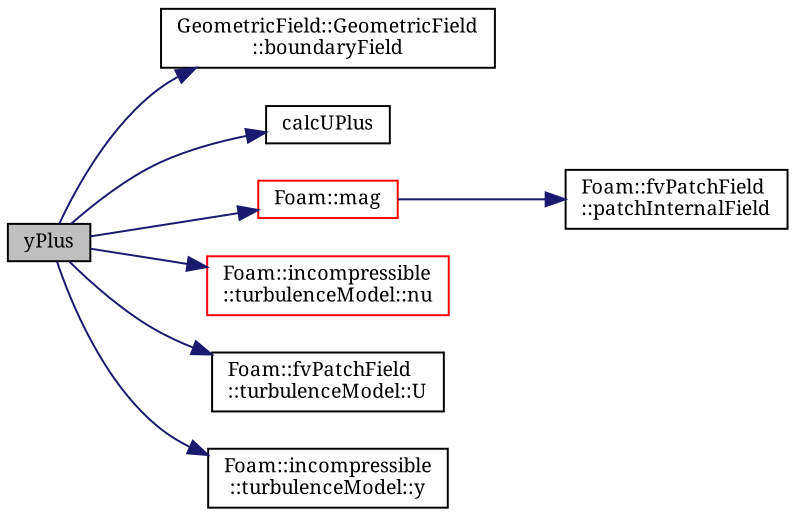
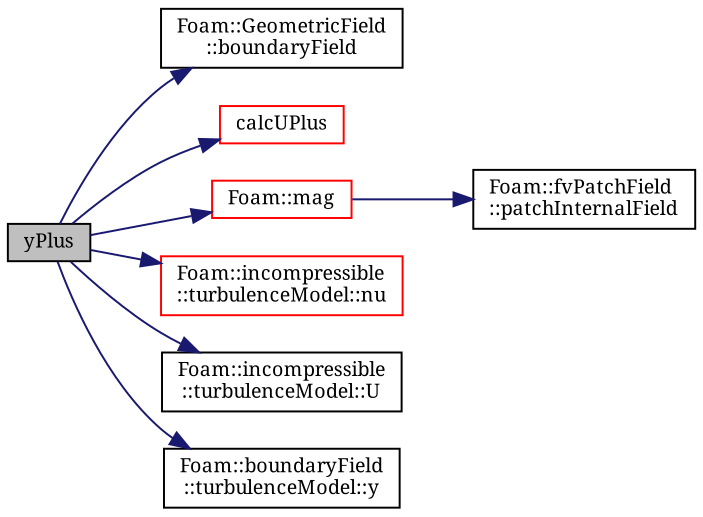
node "GeometricField::GeometricField ::boundaryField": label "GeometricField::GeometricField ::boundaryField" -> "Foam::GeometricField ::boundaryField"
node "calcUPlus": color black -> red
node "Foam::fvPatchField ::turbulenceModel::U": label "Foam::fvPatchField ::turbulenceModel::U" -> "Foam::incompressible ::turbulenceModel::U"
node "Foam::incompressible ::turbulenceModel::y": label "Foam::incompressible ::turbulenceModel::y" -> "Foam::boundaryField ::turbulenceModel::y"
